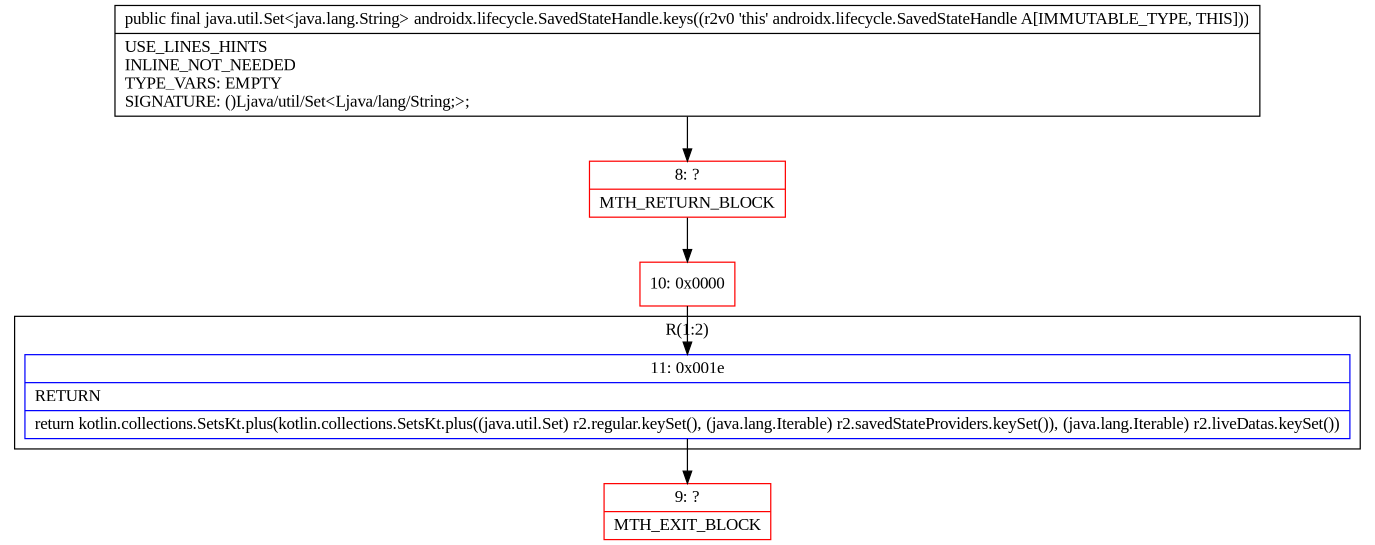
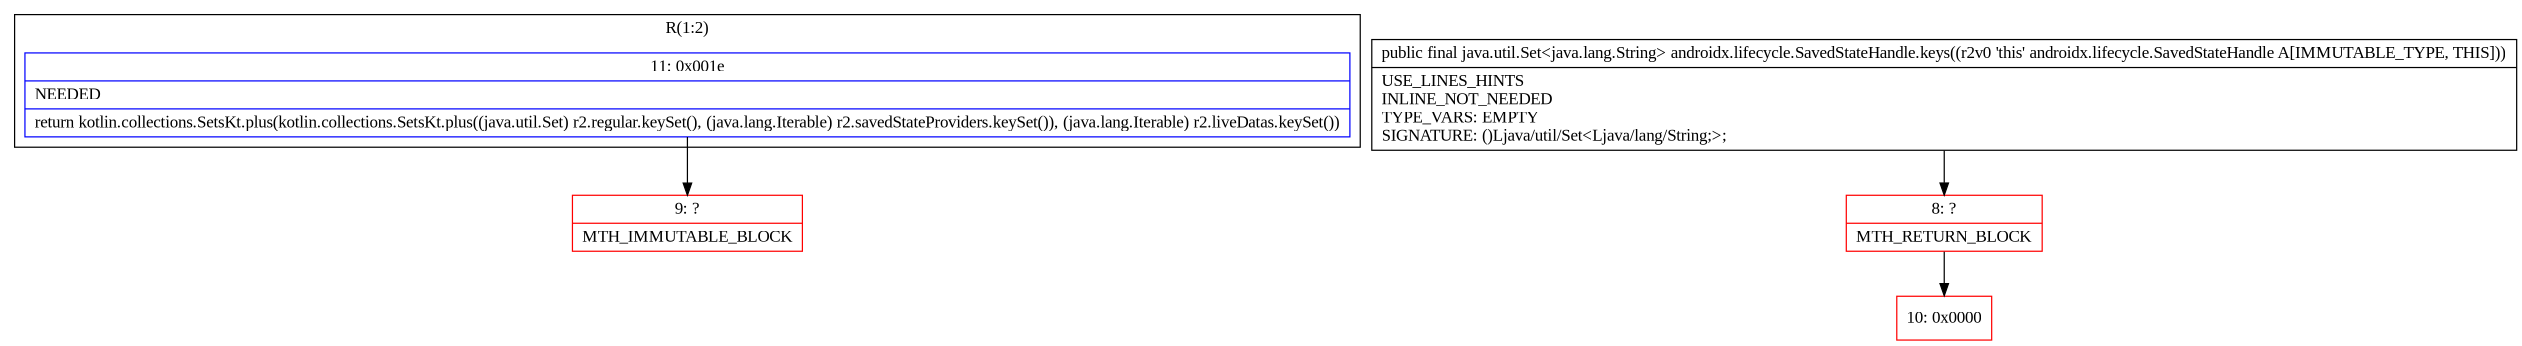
edge "10: 0x0000" -> "11: 0x001e": removed
node "11: 0x001e": text "RETURN" -> "NEEDED"
node "9: ?": text "MTH_EXIT_BLOCK" -> "MTH_IMMUTABLE_BLOCK"
